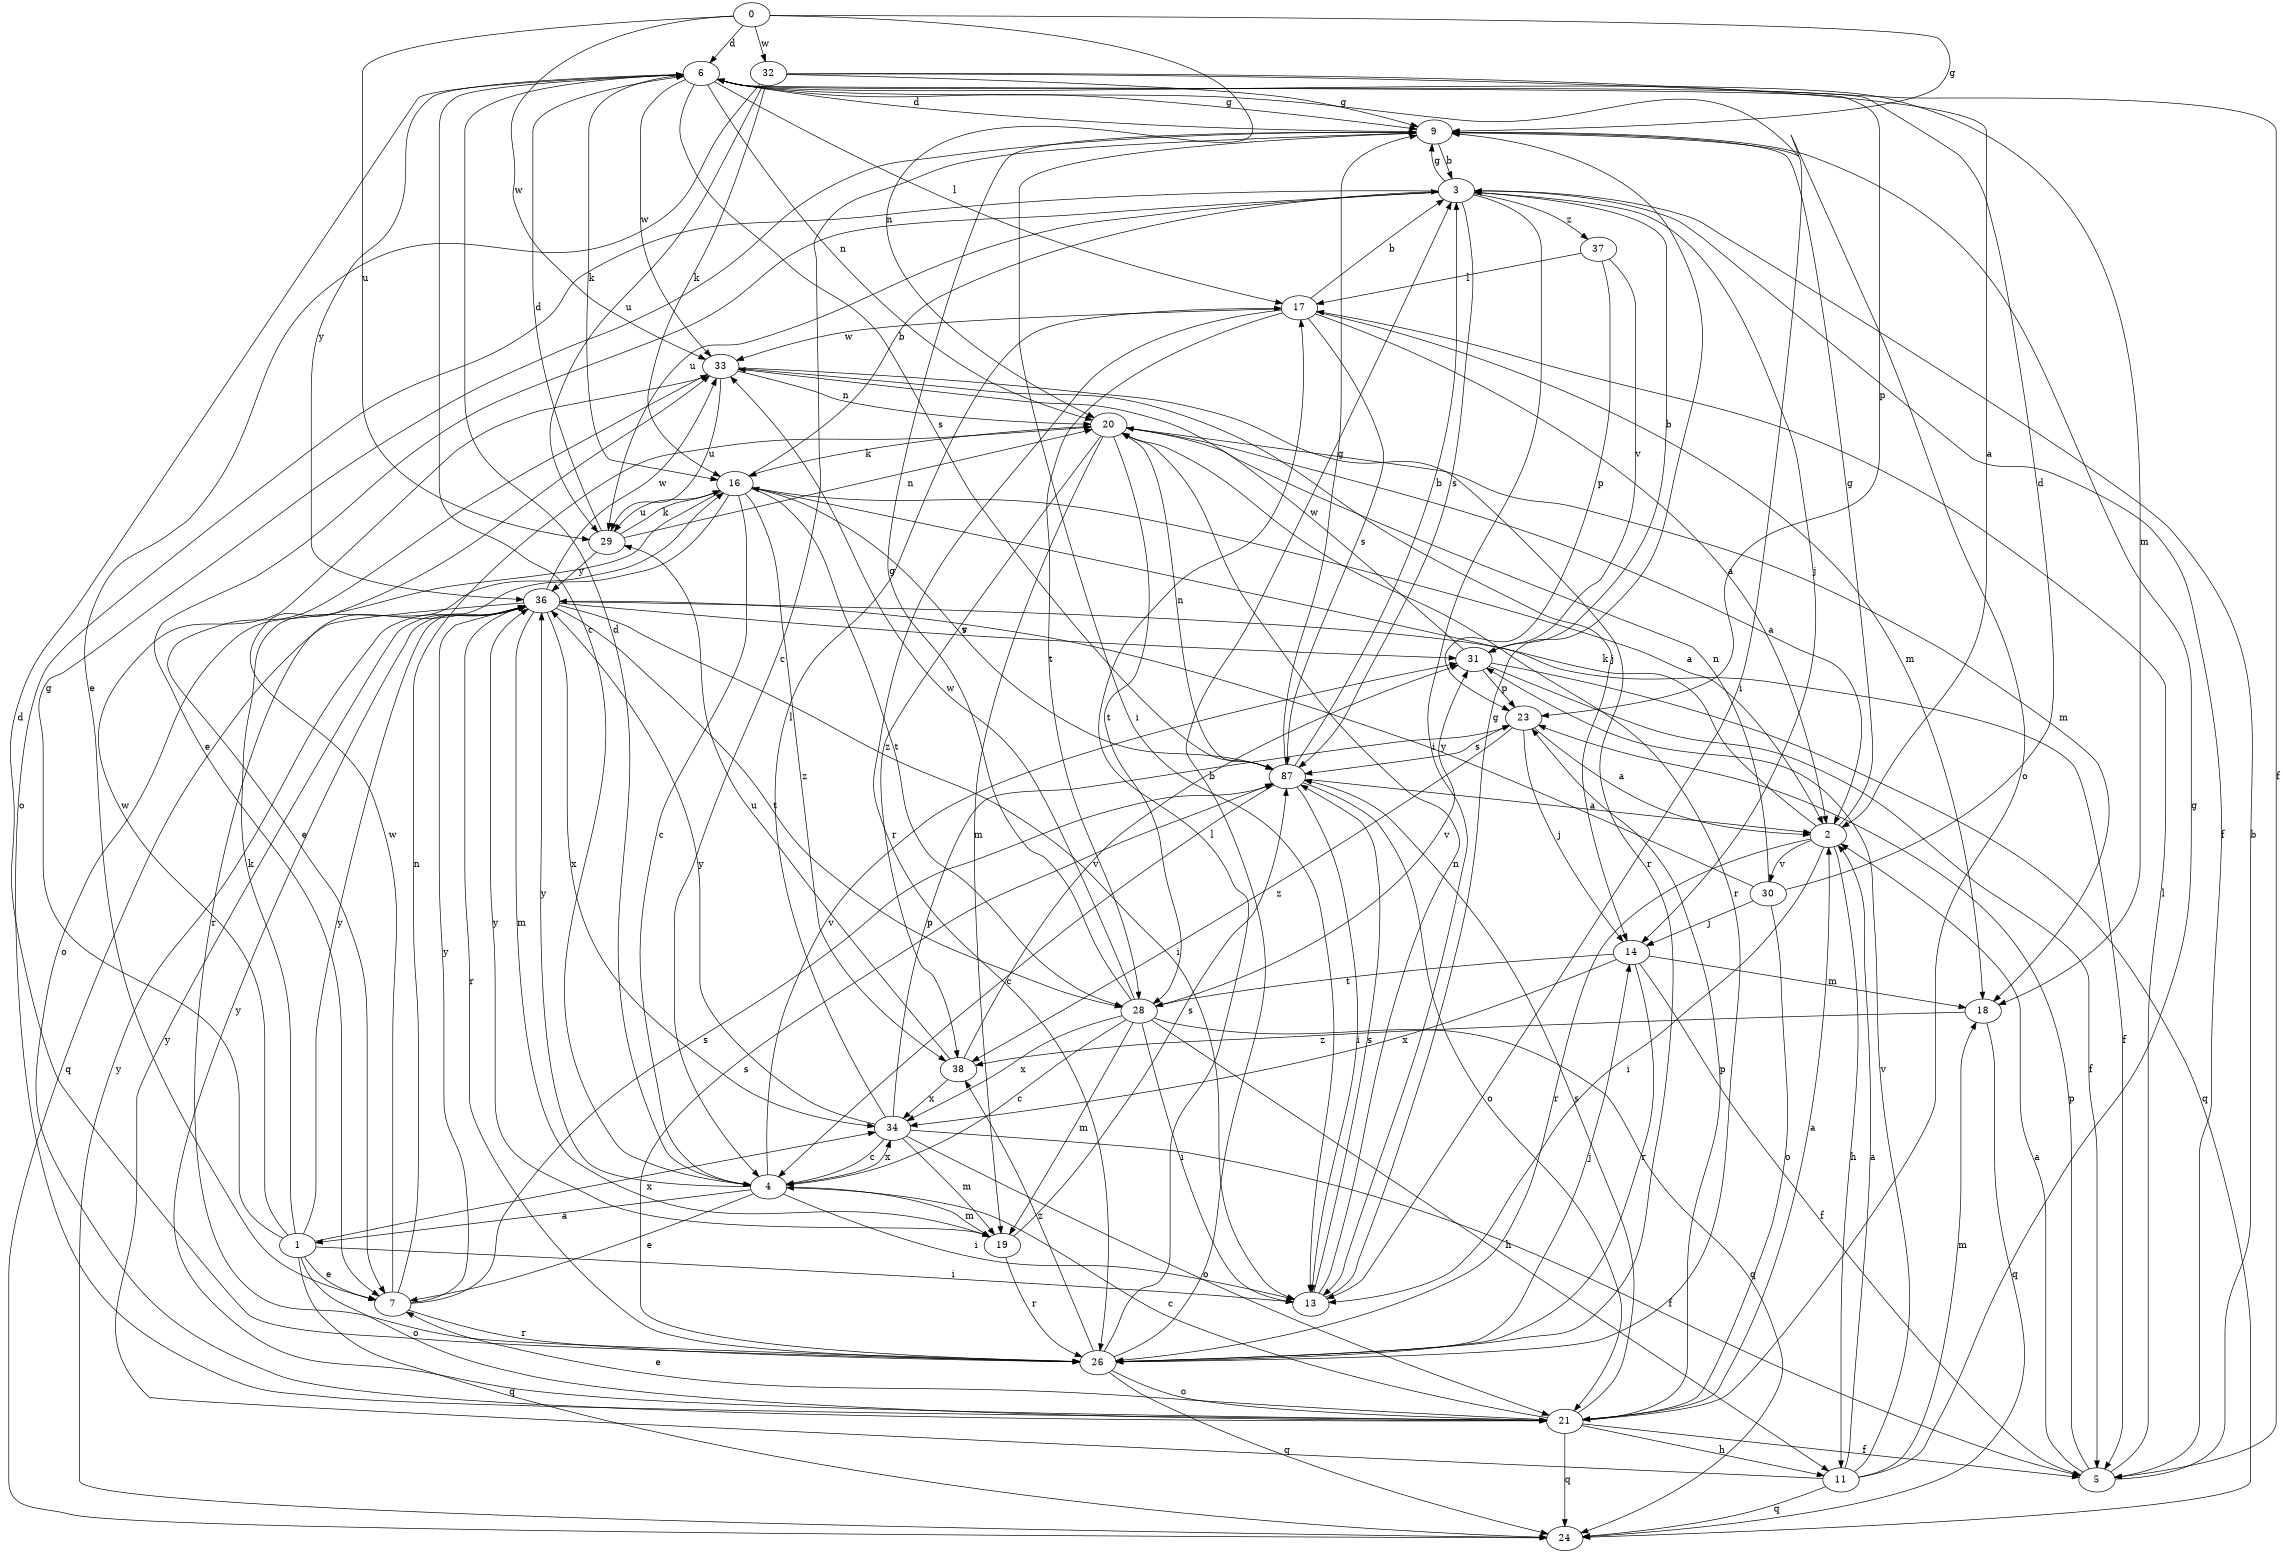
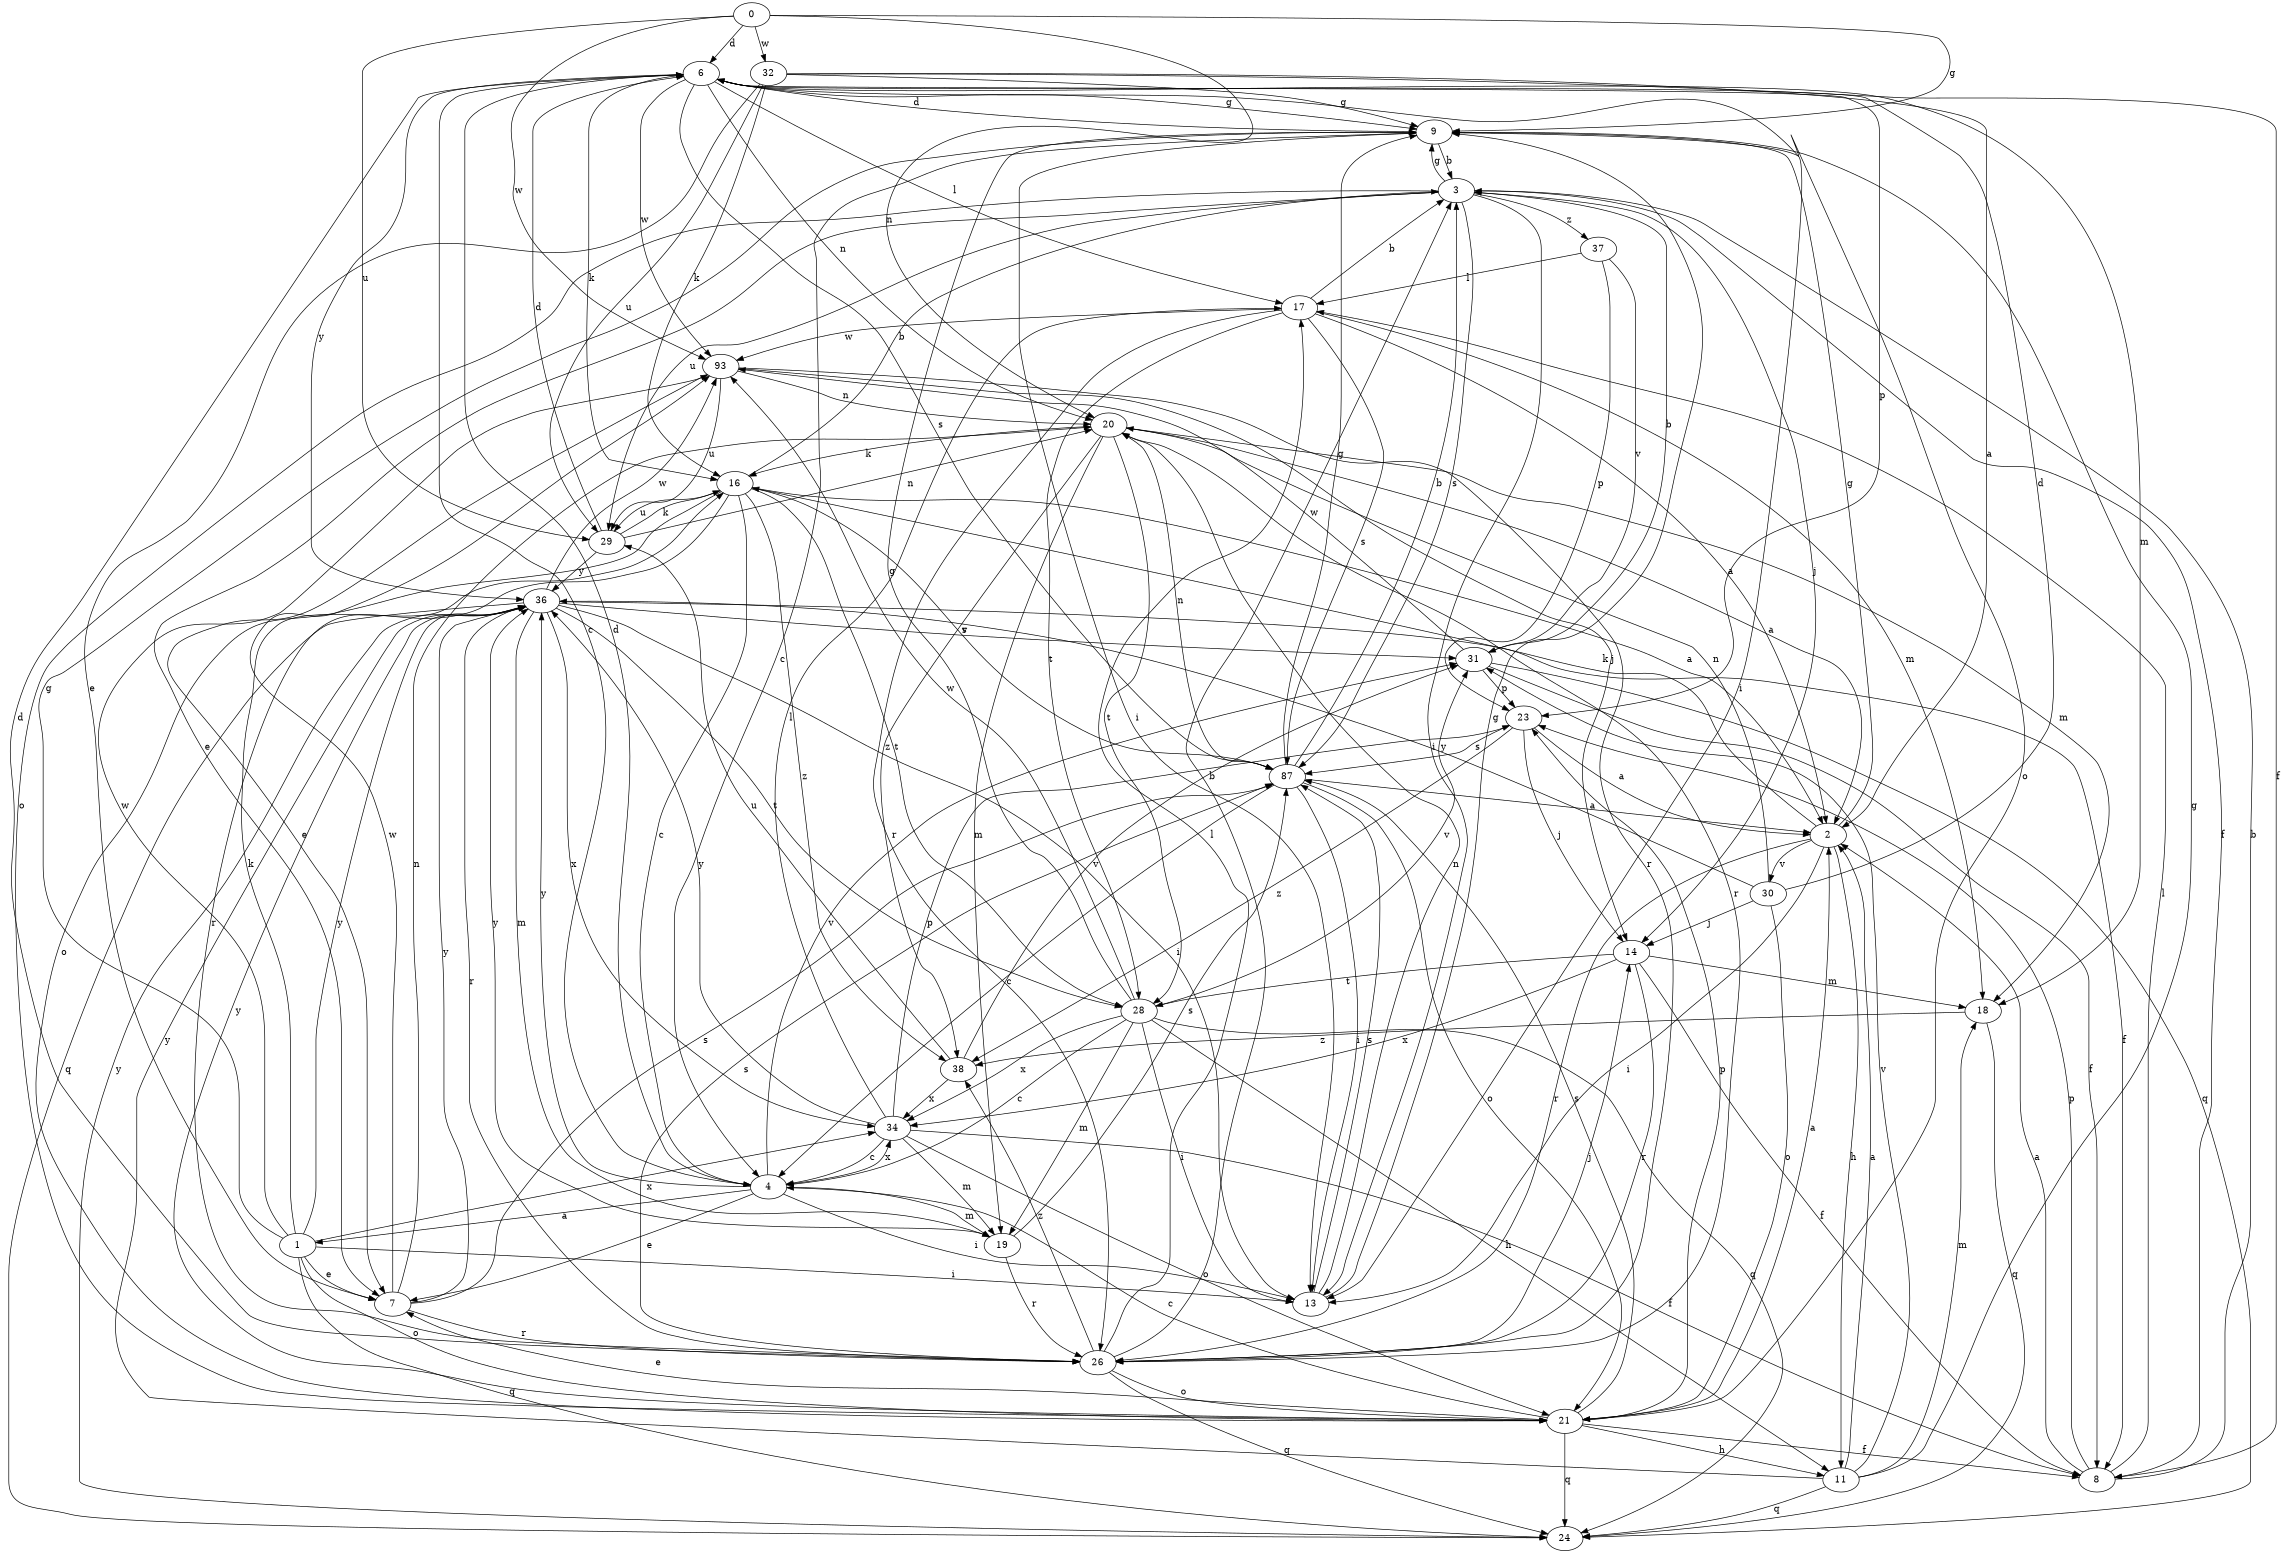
node "33": label "33" -> "93"
node "5": label "5" -> "8"
